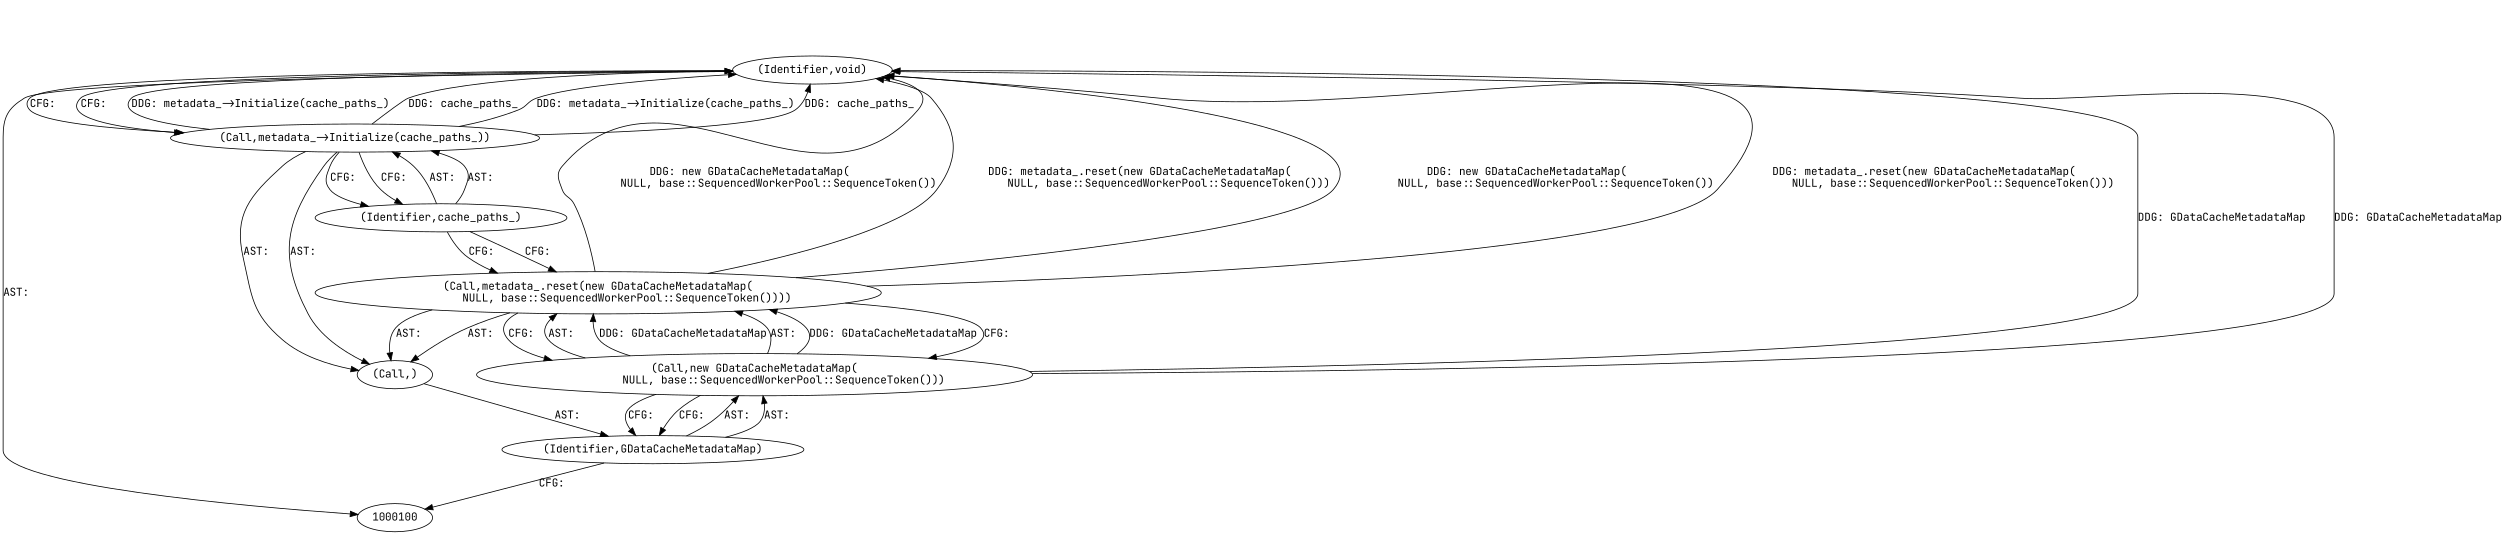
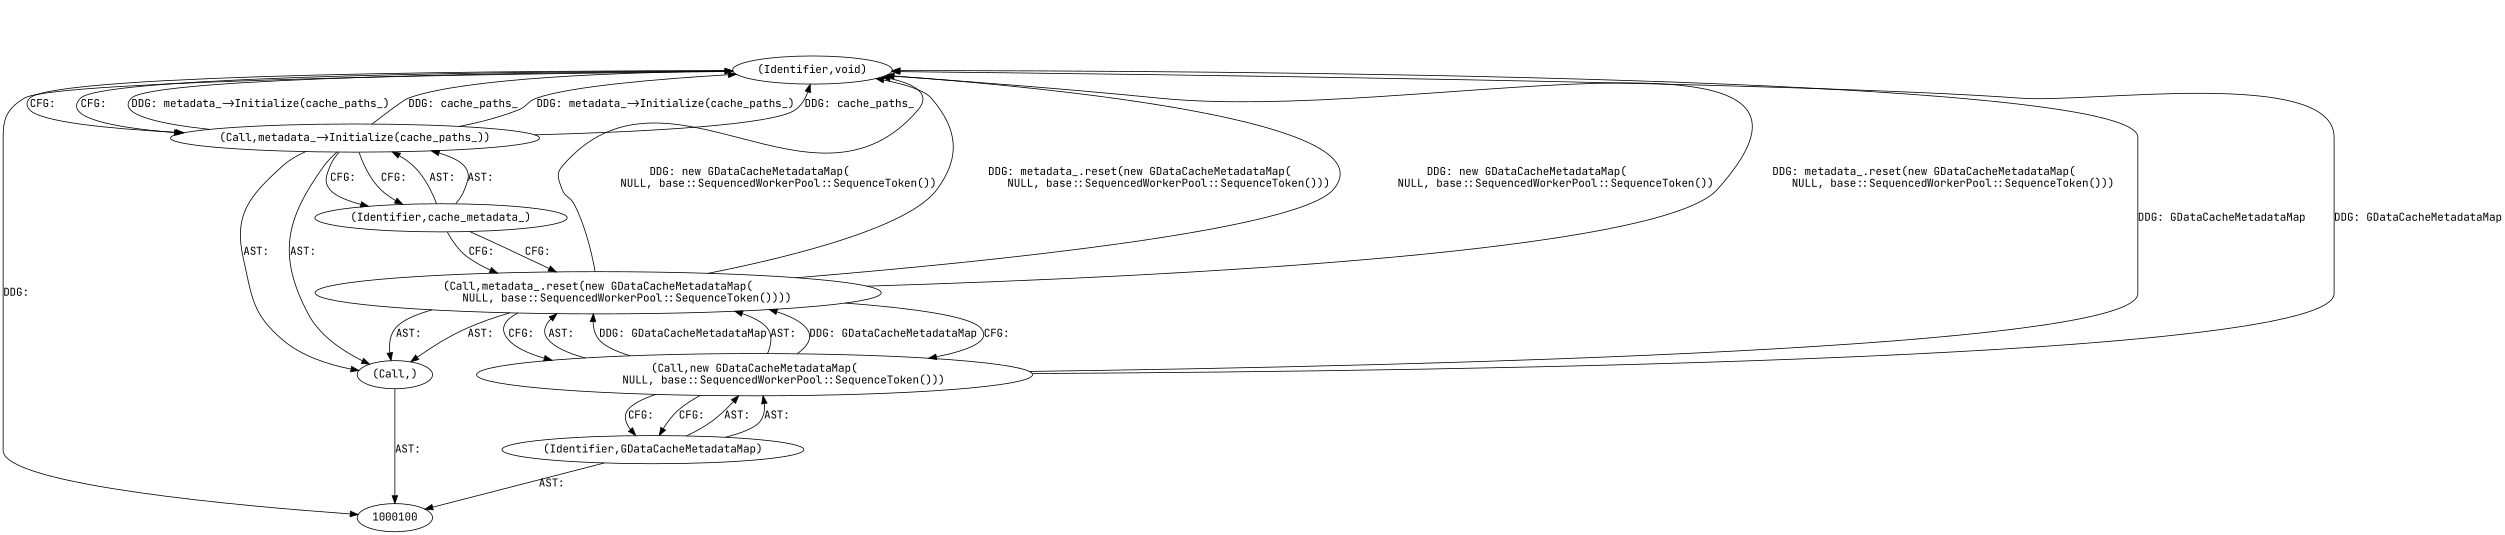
node "(Identifier,cache_paths_)": label "(Identifier,cache_paths_)" -> "(Identifier,cache_metadata_)"
edge "(Identifier,void)" -> "1000100": label "AST: " -> "DDG: "
edge "(Call,)" -> "(Identifier,GDataCacheMetadataMap)": now "(Call,)" -> "1000100"
edge "(Identifier,GDataCacheMetadataMap)" -> "1000100": label "CFG: " -> "AST: "
